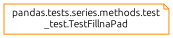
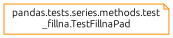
node "pandas.tests.series.methods.test _test.TestFillnaPad": label "pandas.tests.series.methods.test _test.TestFillnaPad" -> "pandas.tests.series.methods.test _fillna.TestFillnaPad"
